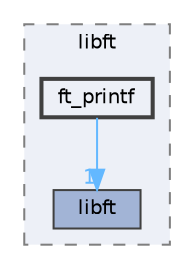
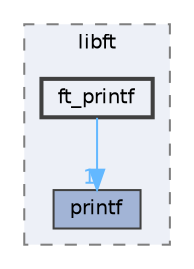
node "libft": label "libft" -> "printf"
